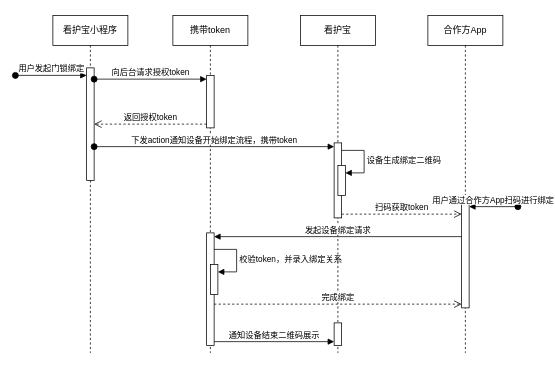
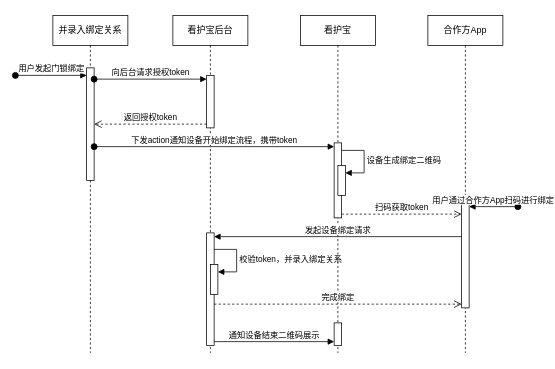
node "看护宝小程序": label "看护宝小程序" -> "并录入绑定关系"
node "携带token": label "携带token" -> "看护宝后台"
